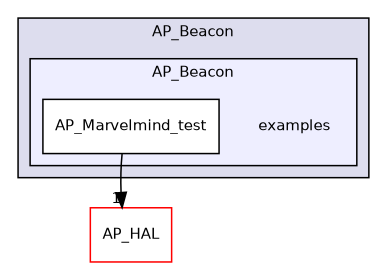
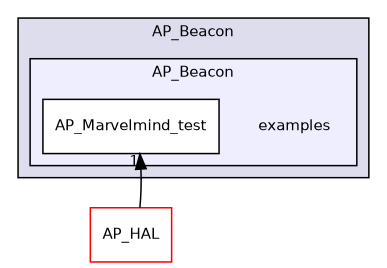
edge "AP_Marvelmind_test" -> "AP_HAL": reversed
